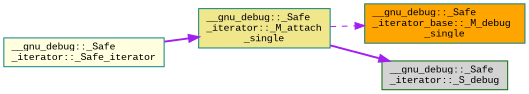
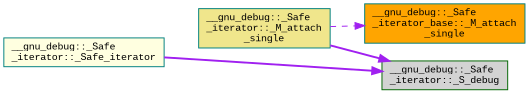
node "__gnu_debug::_Safe _iterator_base::_M_debug _single": label "__gnu_debug::_Safe _iterator_base::_M_debug _single" -> "__gnu_debug::_Safe _iterator_base::_M_attach _single"
edge "__gnu_debug::_Safe _iterator::_Safe_iterator" -> "__gnu_debug::_Safe _iterator::_M_attach _single": now "__gnu_debug::_Safe _iterator::_Safe_iterator" -> "__gnu_debug::_Safe _iterator::_S_debug"
